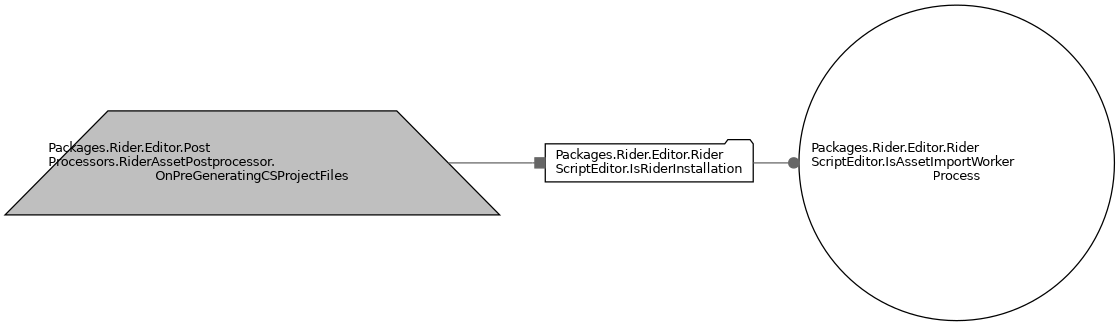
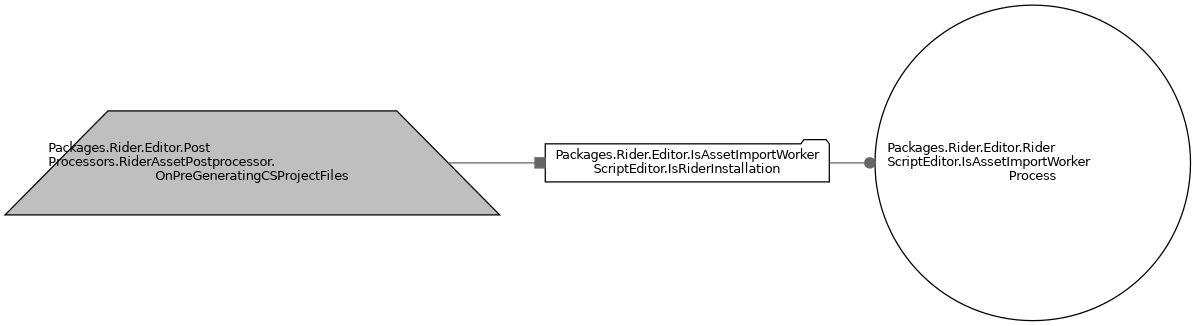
node "Packages.Rider.Editor.Rider ScriptEditor.IsRiderInstallation": label "Packages.Rider.Editor.Rider ScriptEditor.IsRiderInstallation" -> "Packages.Rider.Editor.IsAssetImportWorker ScriptEditor.IsRiderInstallation"
